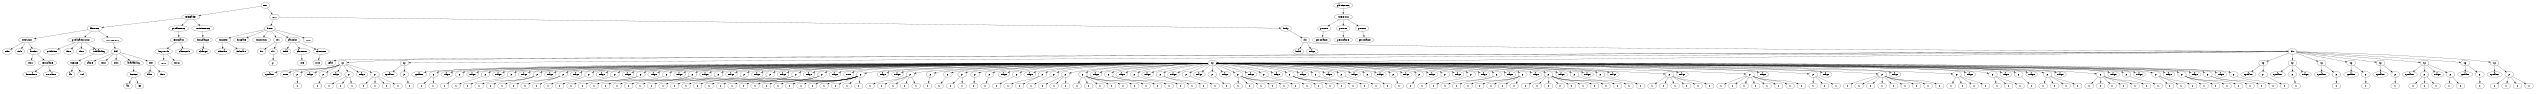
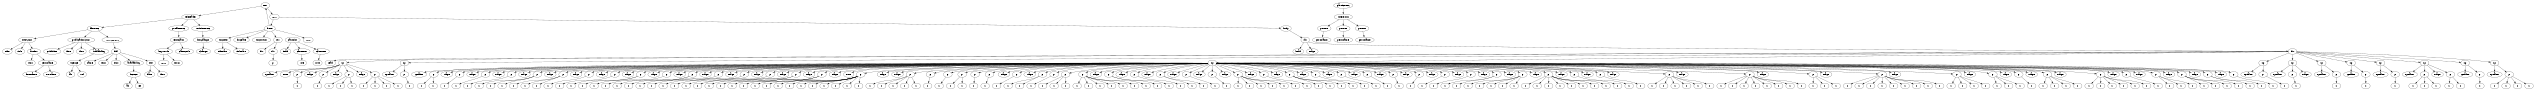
edge "front" -> "castList": now "front" -> "TEI"
